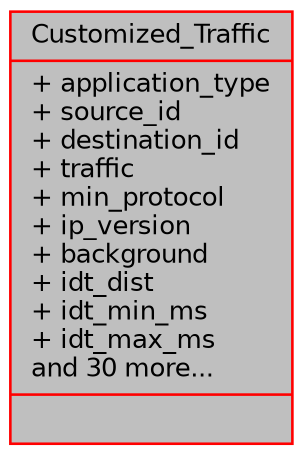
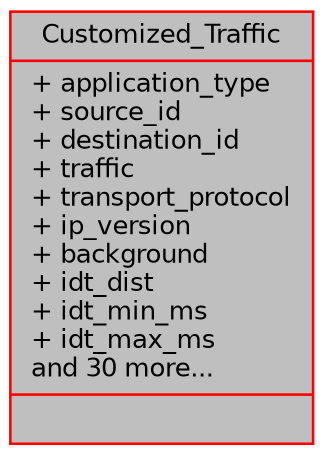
node "Customized_Traffic": text "+ min_protocol" -> "+ transport_protocol"
